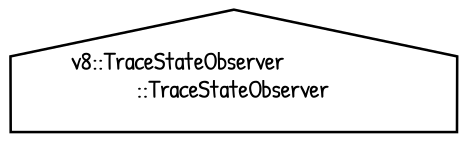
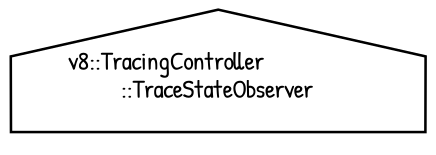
node "v8::TraceStateObserver ::TraceStateObserver": label "v8::TraceStateObserver ::TraceStateObserver" -> "v8::TracingController ::TraceStateObserver"
